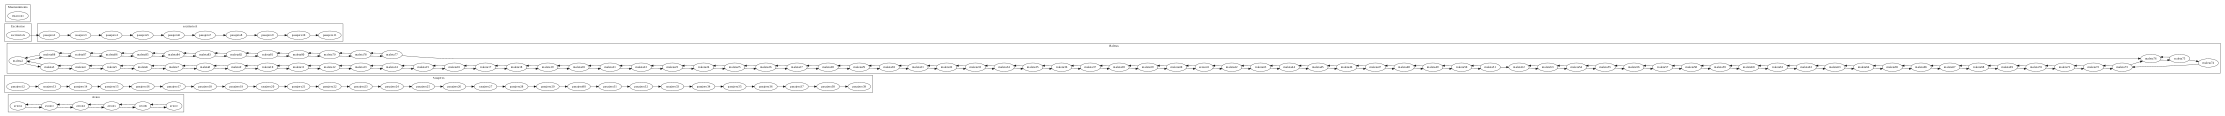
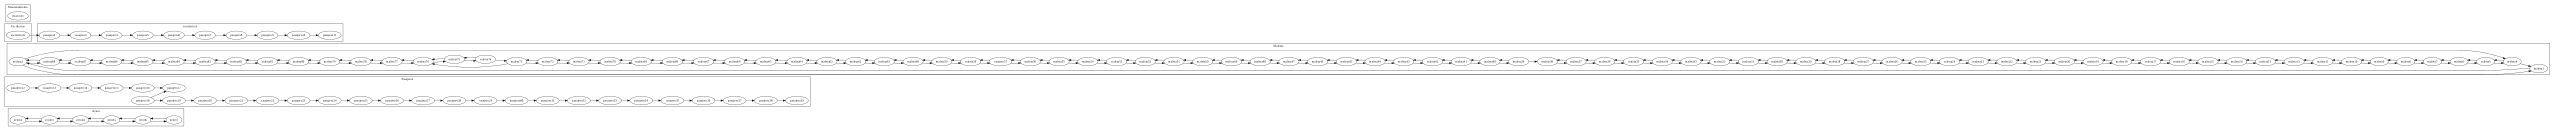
edge "maleta74" -> "maleta75": added
edge "maleta76" -> "maleta77": added
edge "maleta52" -> "maleta51": added
node "avion41": label "avion41" -> "maleta41"
node "maleta57": label "maleta57" -> "pasajero57"
edge "maleta3" -> "maleta4": now "maleta2" -> "maleta4"
edge "maleta38" -> "maleta39": removed
edge "pasajero17" -> "pasajero18": reversed
